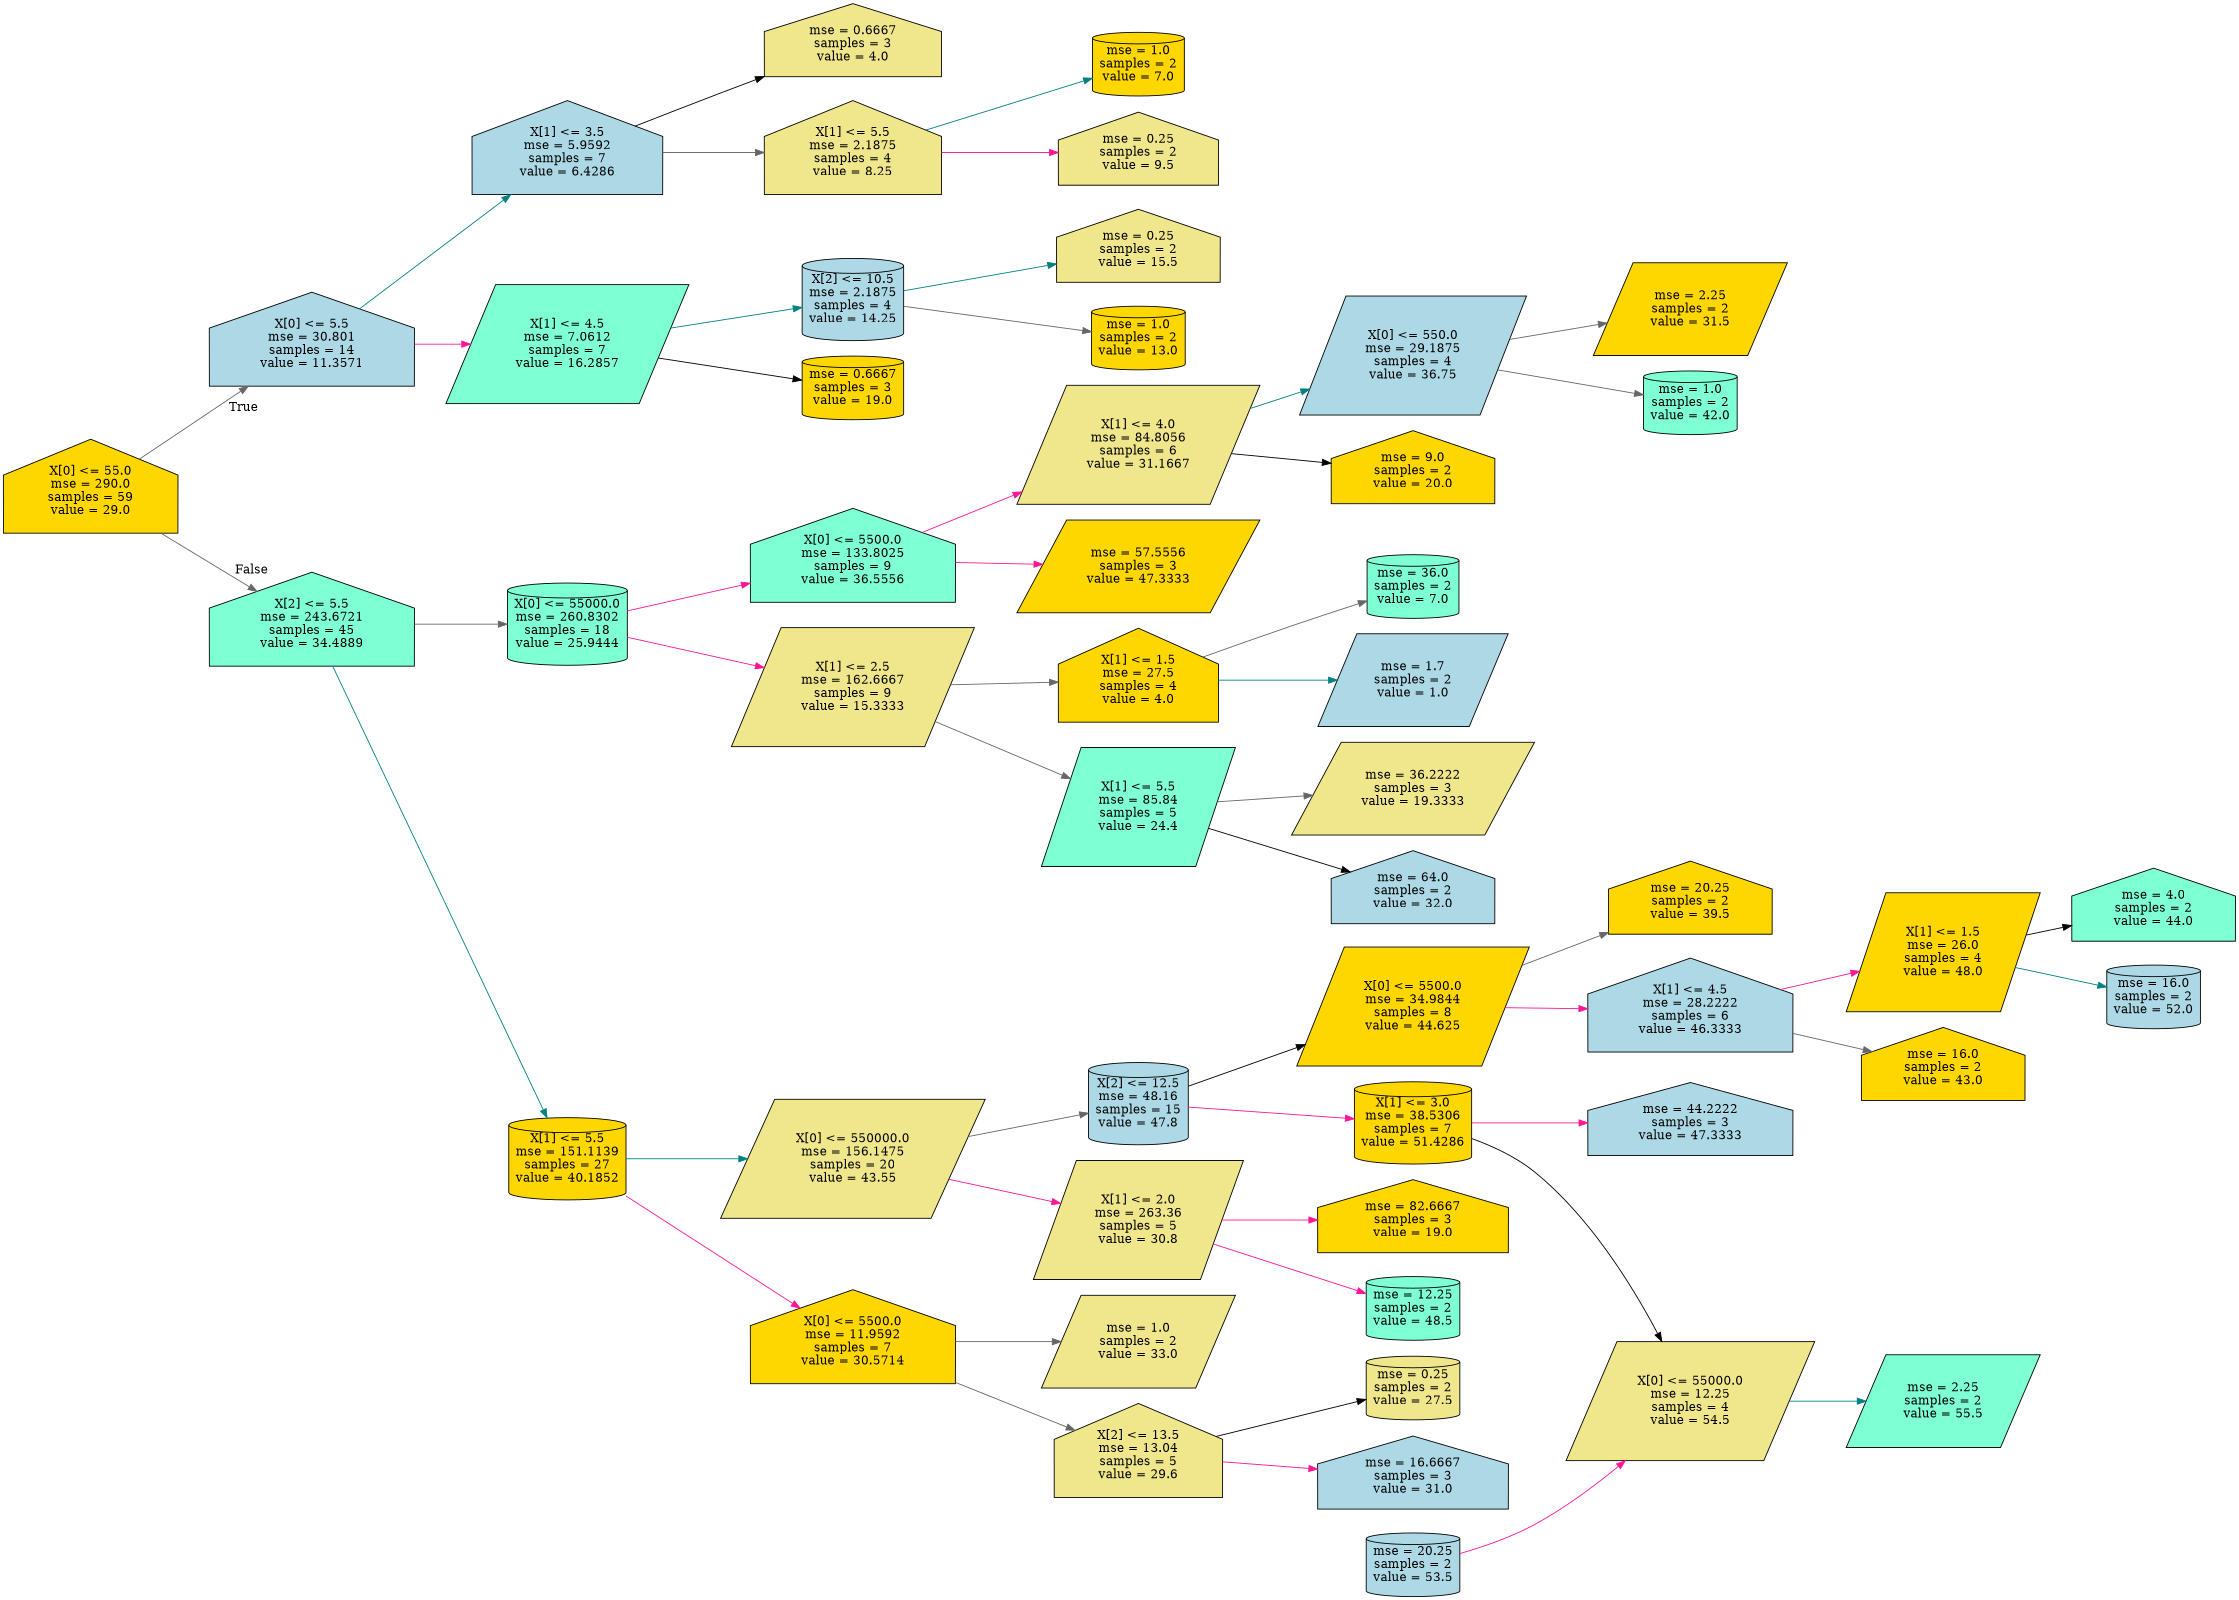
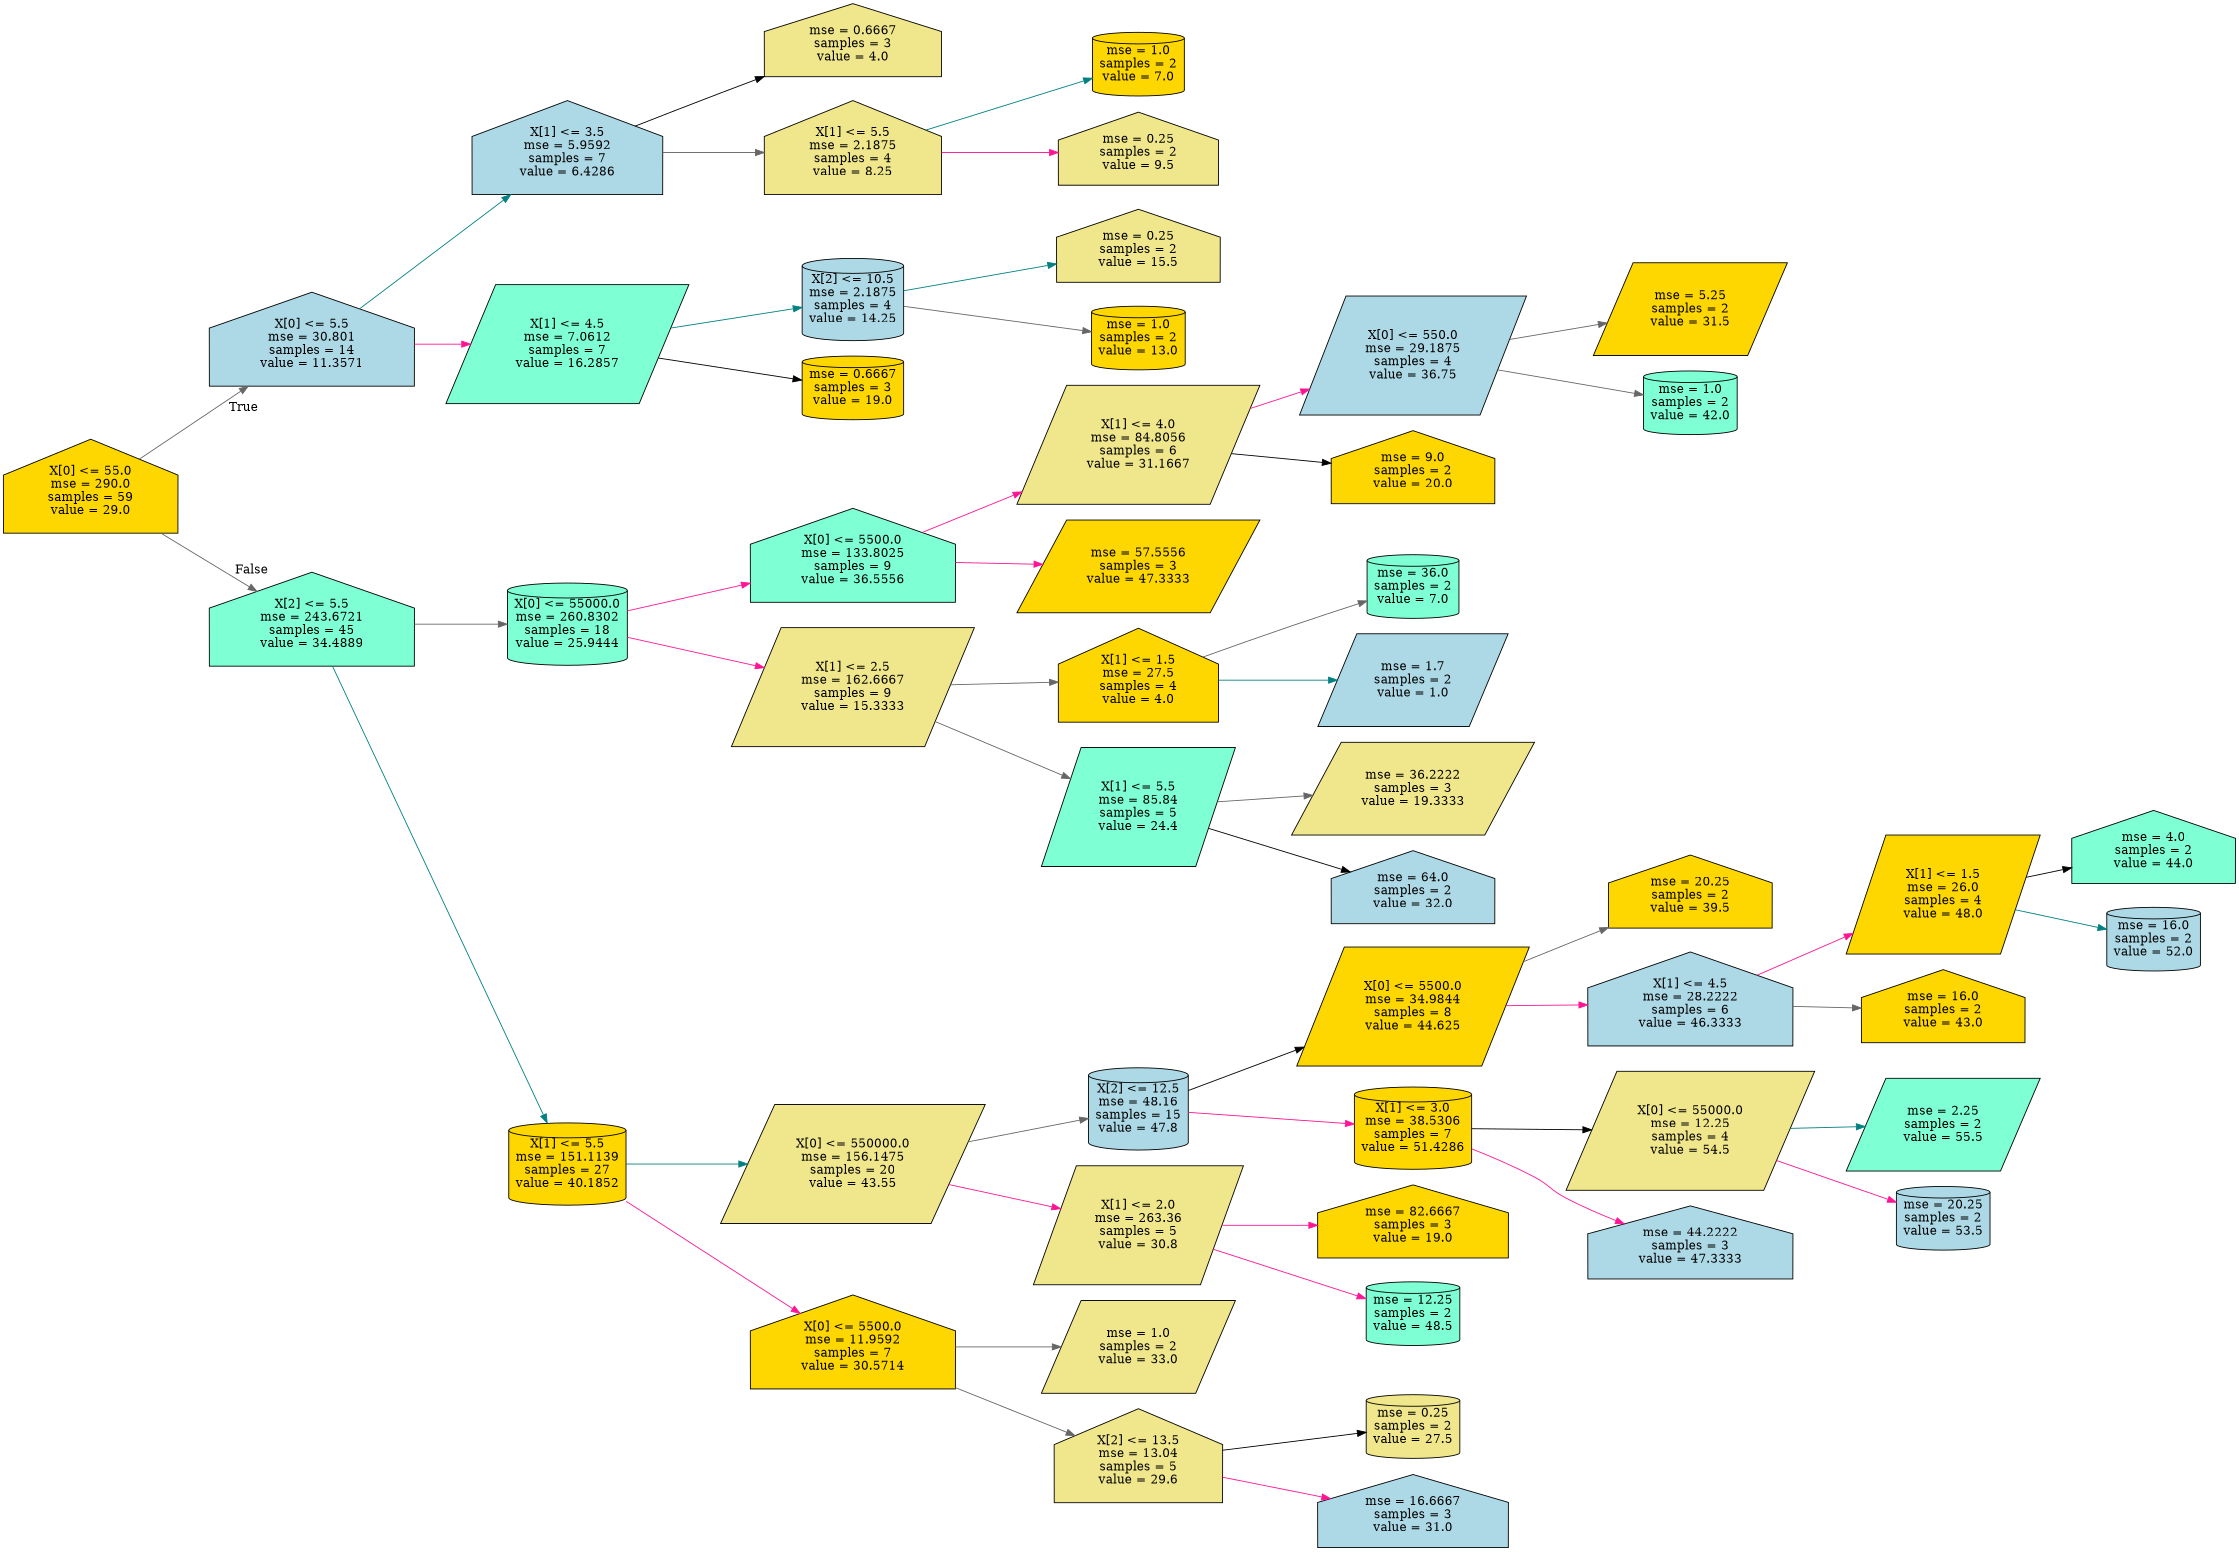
node "mse = 2.25 samples = 2 value = 31.5": label "mse = 2.25 samples = 2 value = 31.5" -> "mse = 5.25 samples = 2 value = 31.5"
edge "X[1] <= 4.0 mse = 84.8056 samples = 6 value = 31.1667" -> "X[0] <= 550.0 mse = 29.1875 samples = 4 value = 36.75": color teal -> deeppink
edge "mse = 20.25 samples = 2 value = 53.5" -> "X[0] <= 55000.0 mse = 12.25 samples = 4 value = 54.5": reversed
